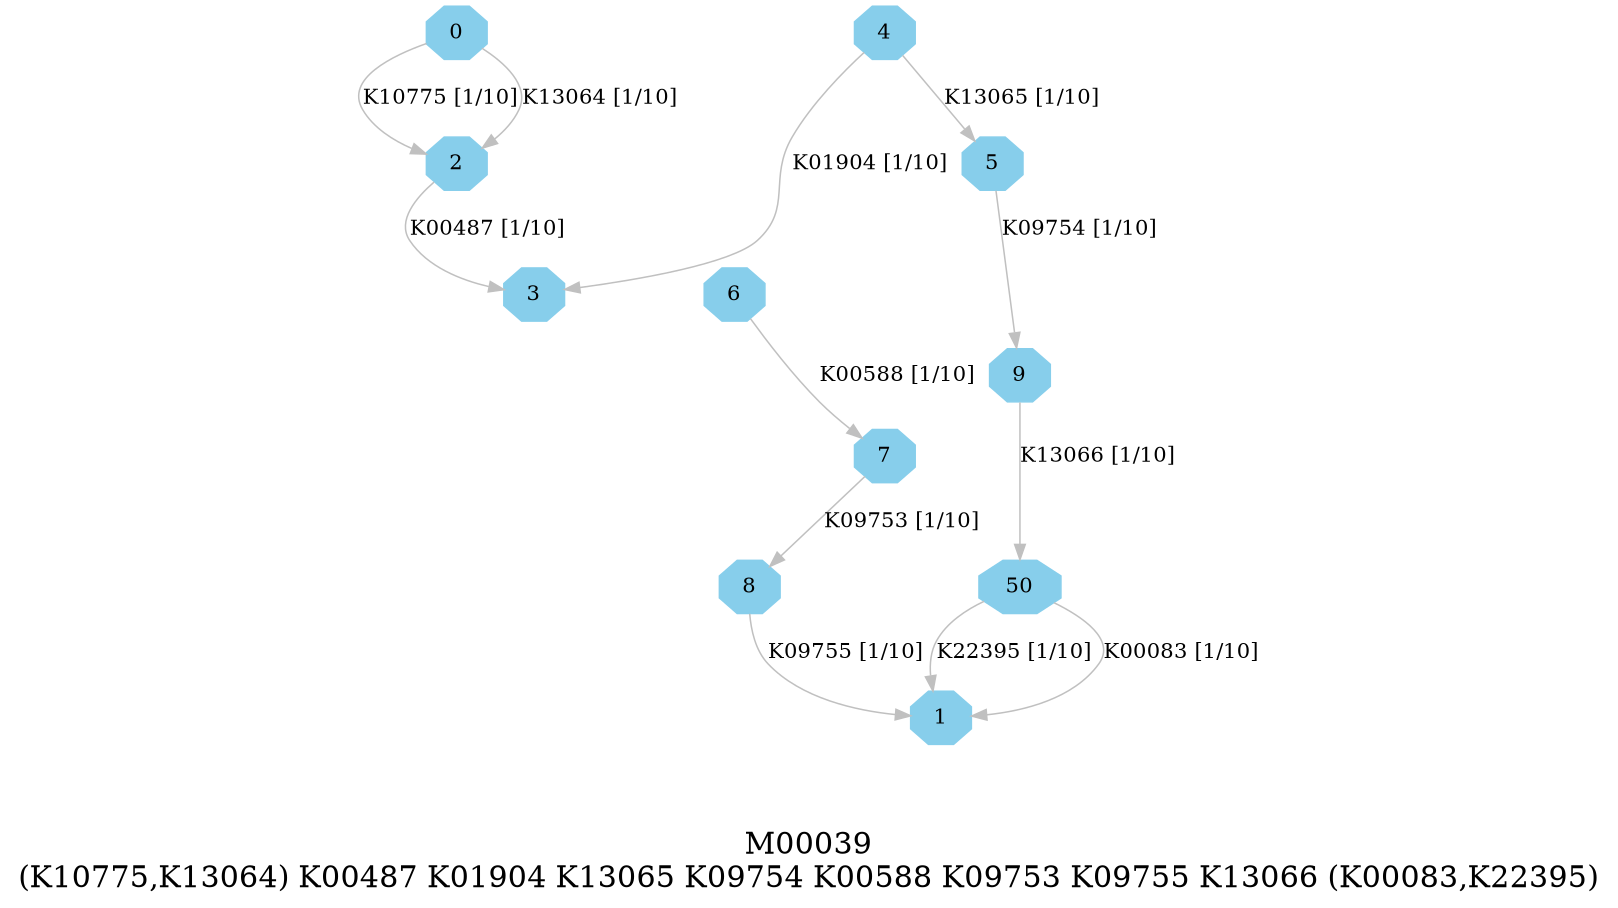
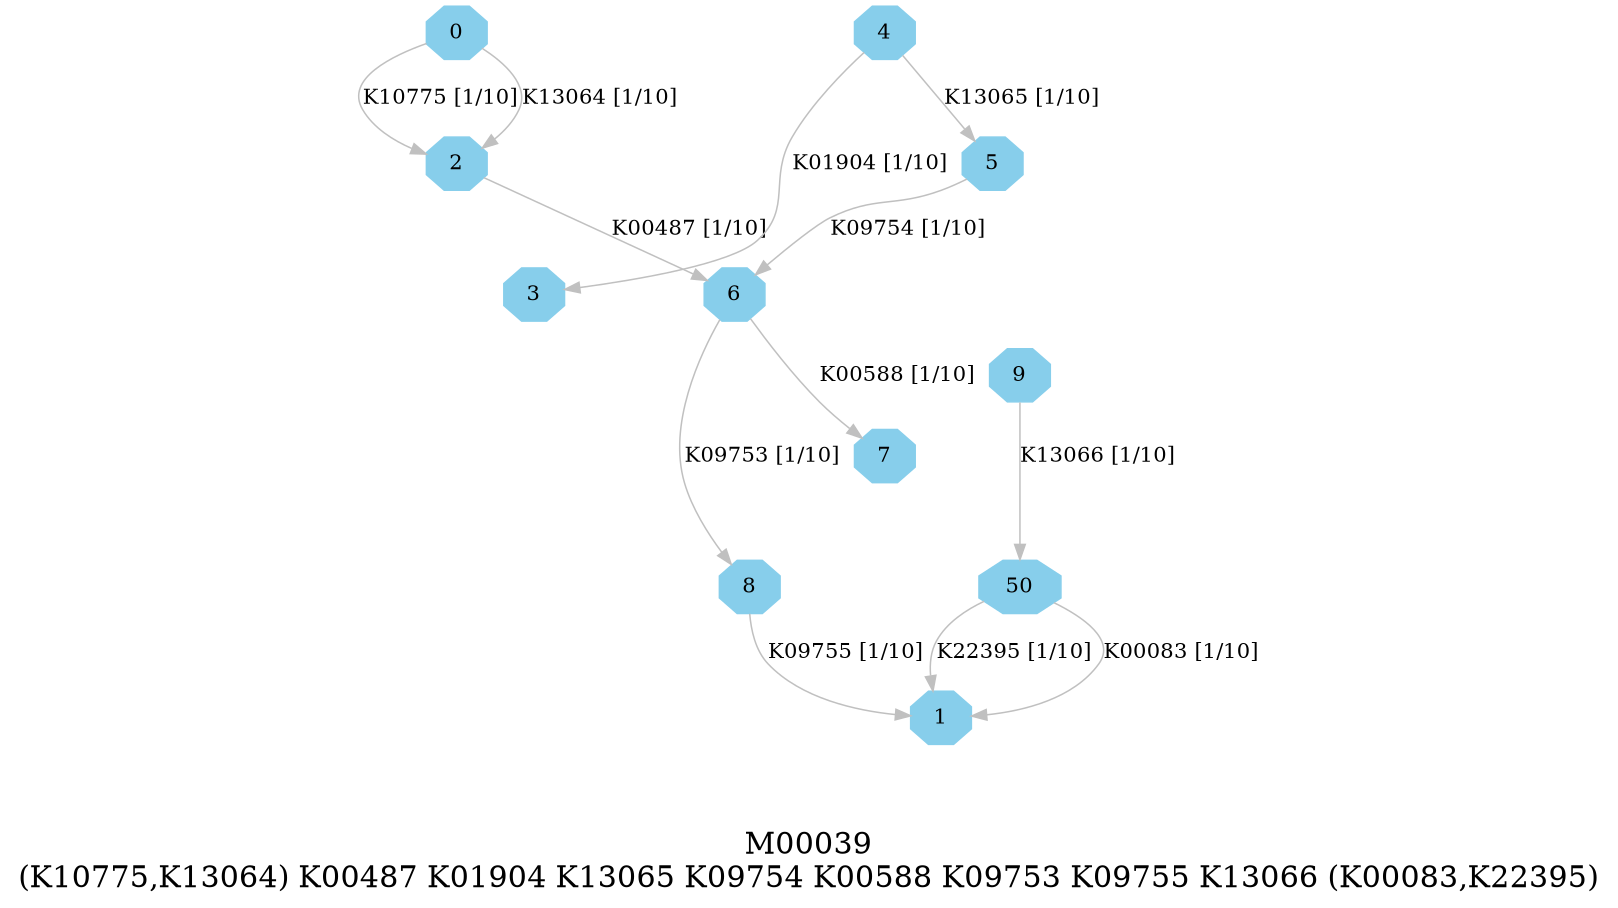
edge "2" -> "3": now "2" -> "6"
edge "5" -> "9": now "5" -> "6"
edge "7" -> "8": now "6" -> "8"
